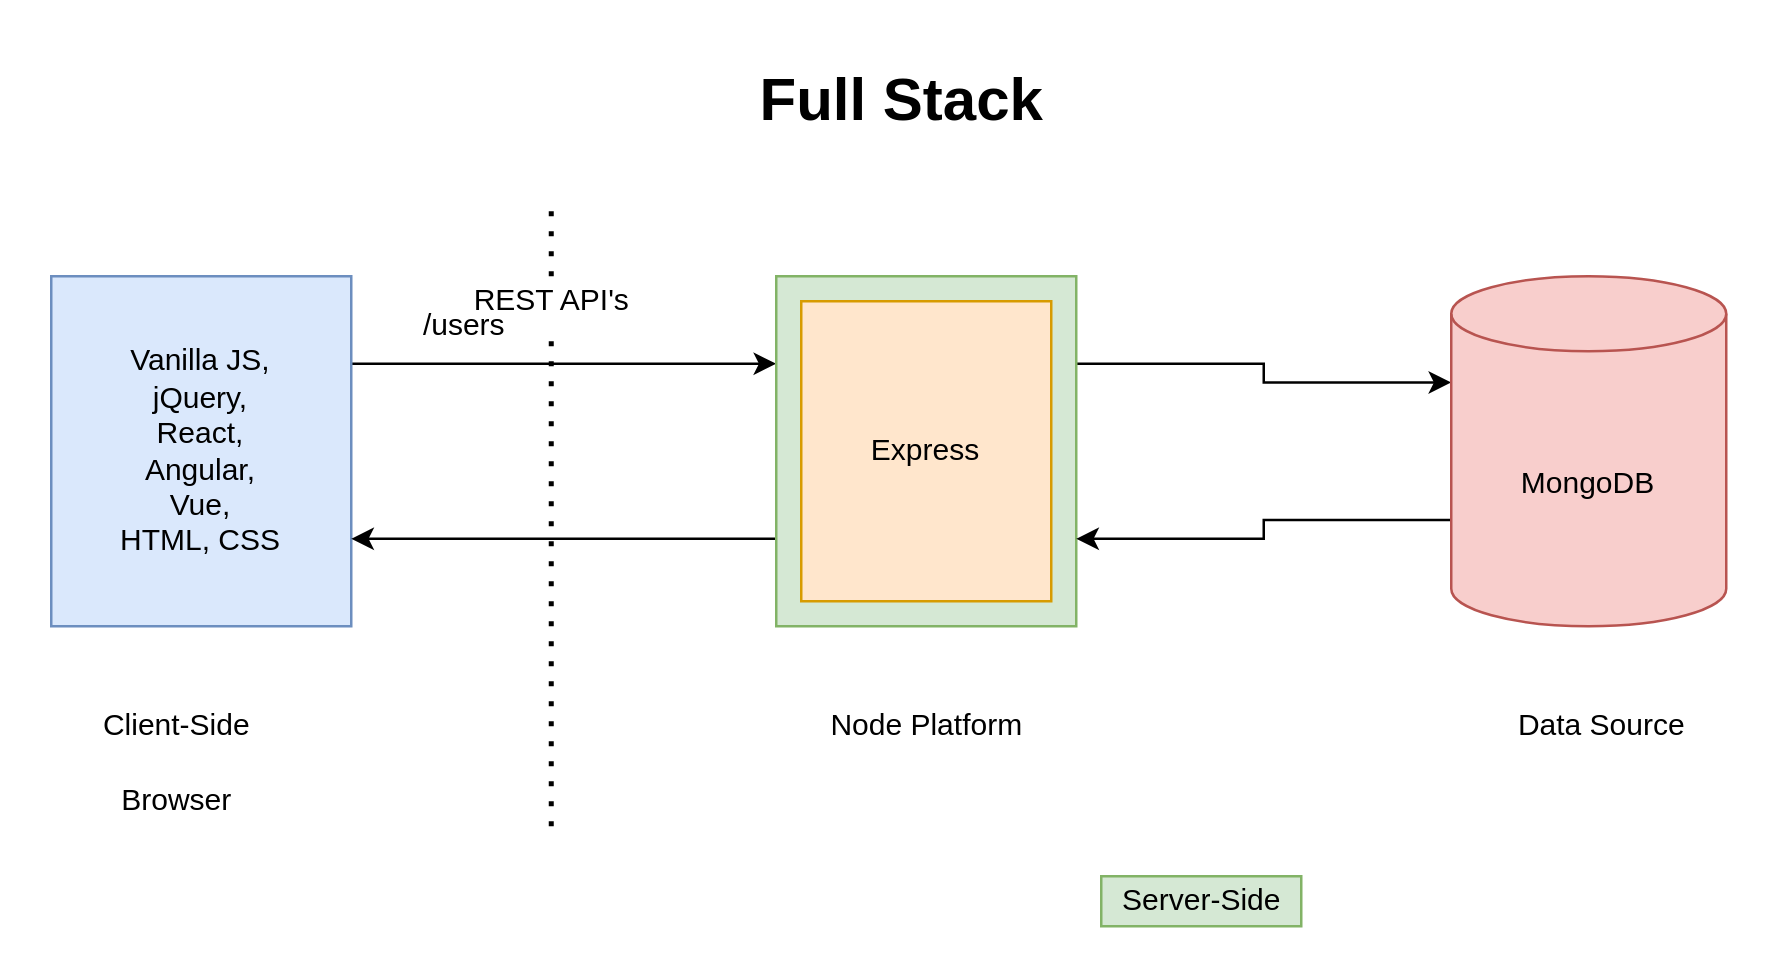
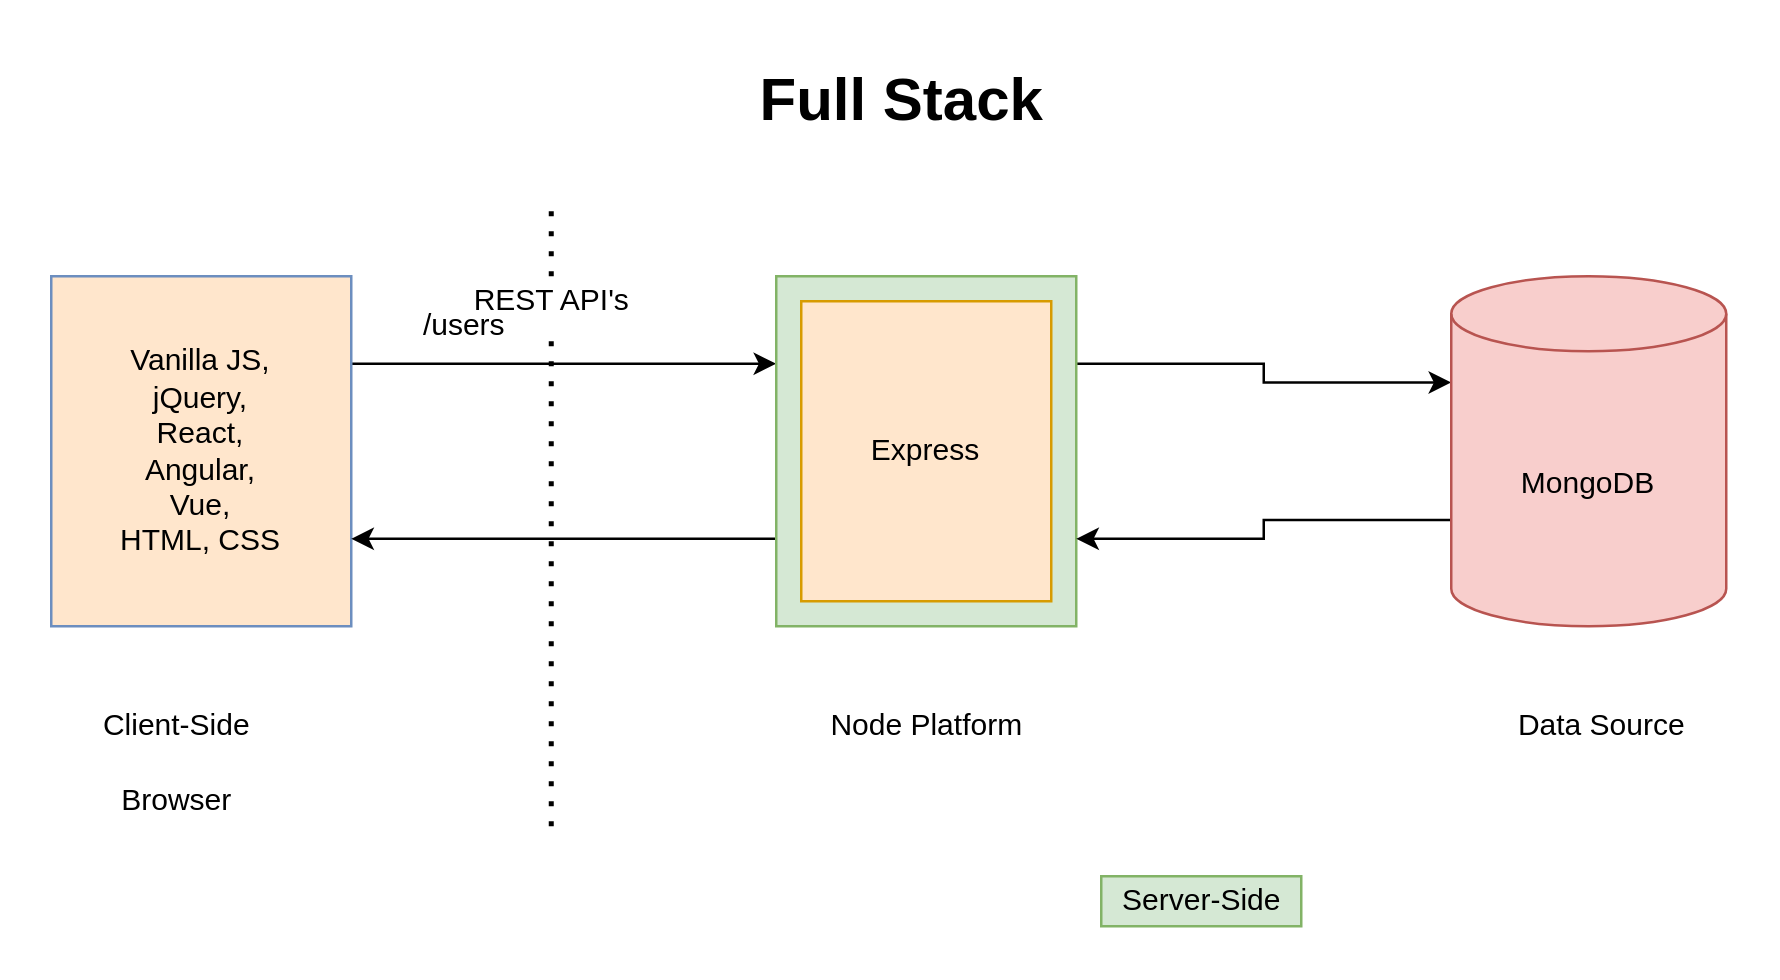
node "Vanilla JS, jQuery, React, Angular, Vue, HTML, CSS": fillcolor #dae8fc -> #ffe6cc
